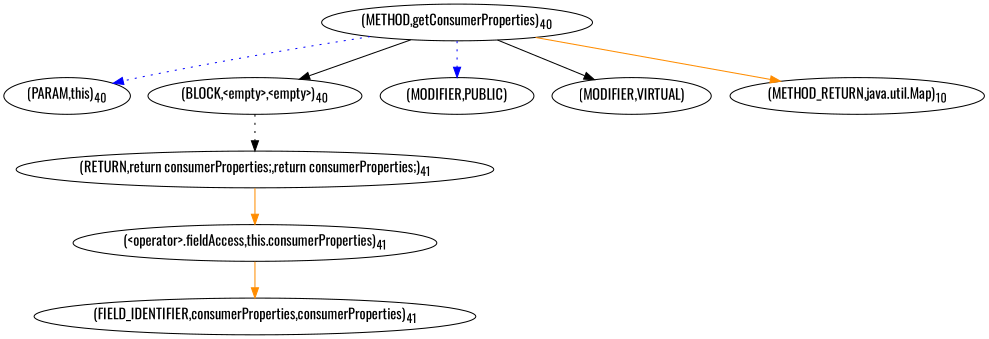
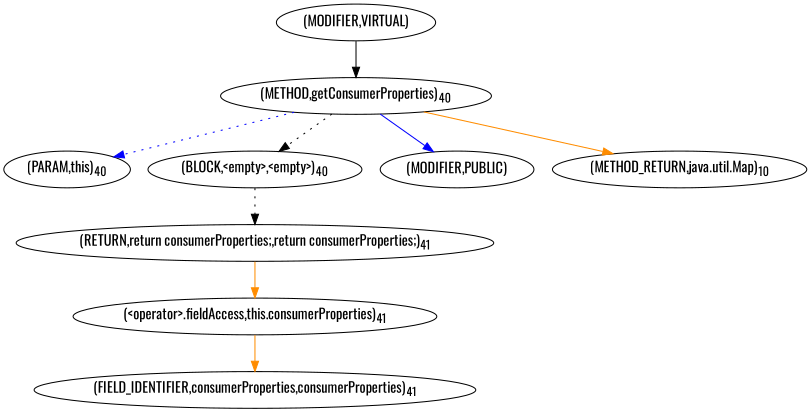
edge "(METHOD,getConsumerProperties)" -> "(MODIFIER,PUBLIC)": style dotted -> solid
edge "(METHOD,getConsumerProperties)" -> "(BLOCK,<empty>,<empty>)": style solid -> dotted
edge "(METHOD,getConsumerProperties)" -> "(MODIFIER,VIRTUAL)": reversed
